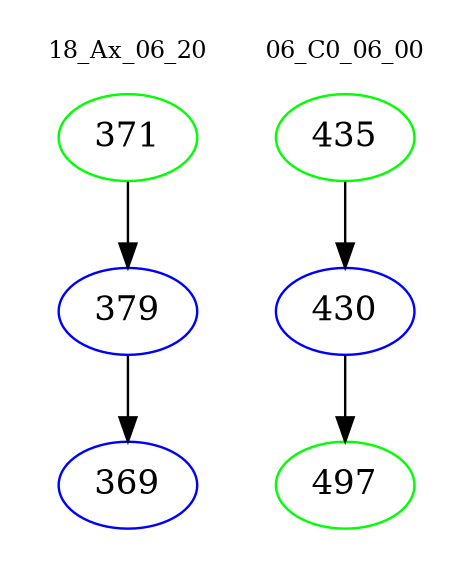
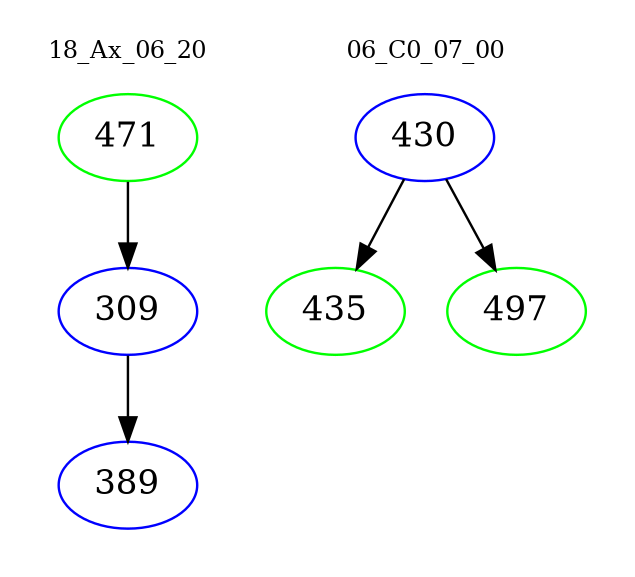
cluster "06_C0_06_00": label "06_C0_06_00" -> "06_C0_07_00"
node "371": label "371" -> "471"
edge "435" -> "430": reversed
node "379": label "379" -> "309"
node "369": label "369" -> "389"
